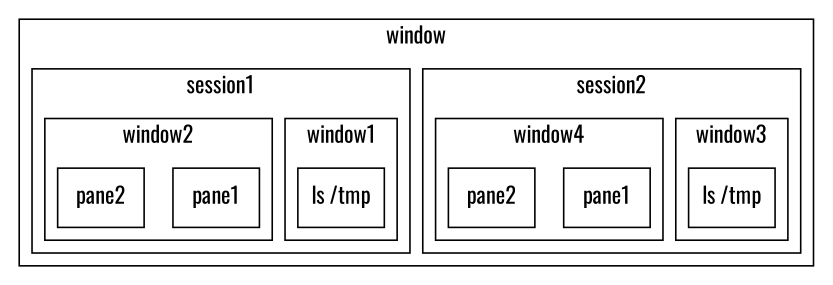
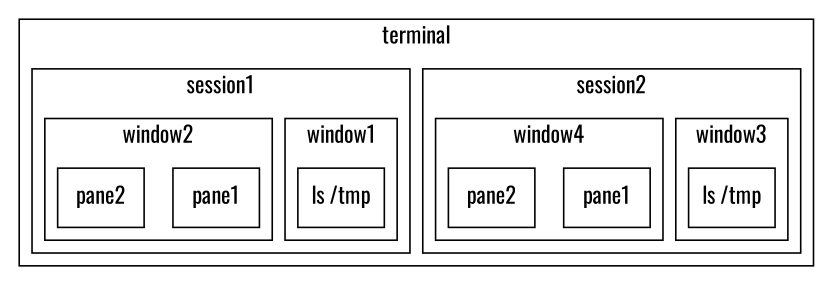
cluster "window": label "window" -> "terminal"
